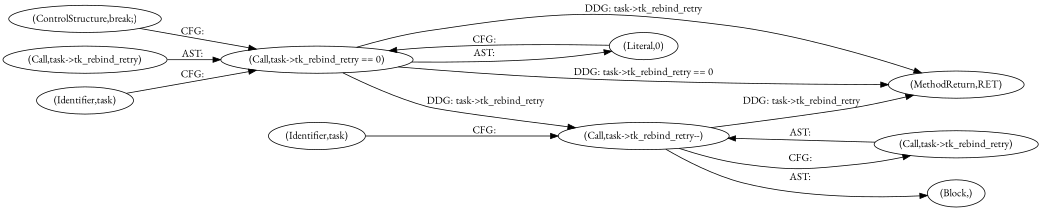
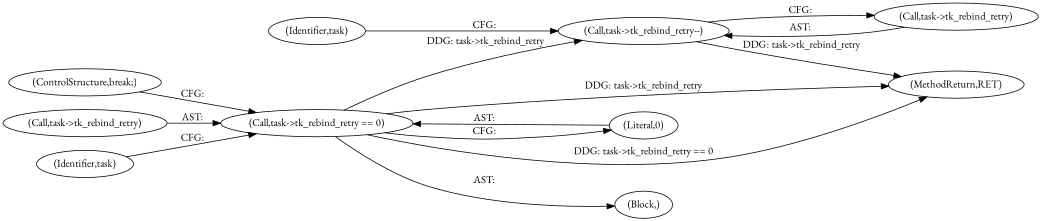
edge "(Literal,0)" -> "(Call,task->tk_rebind_retry == 0)": label "CFG: " -> "AST: "
edge "(Call,task->tk_rebind_retry == 0)" -> "(Literal,0)": label "AST: " -> "CFG: "
edge "(Call,task->tk_rebind_retry--)" -> "(Block,)": now "(Call,task->tk_rebind_retry == 0)" -> "(Block,)"
